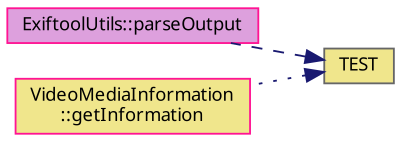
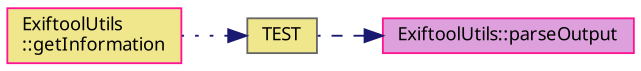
edge "ExiftoolUtils::parseOutput" -> "TEST": reversed
node "VideoMediaInformation ::getInformation": label "VideoMediaInformation ::getInformation" -> "ExiftoolUtils ::getInformation"
